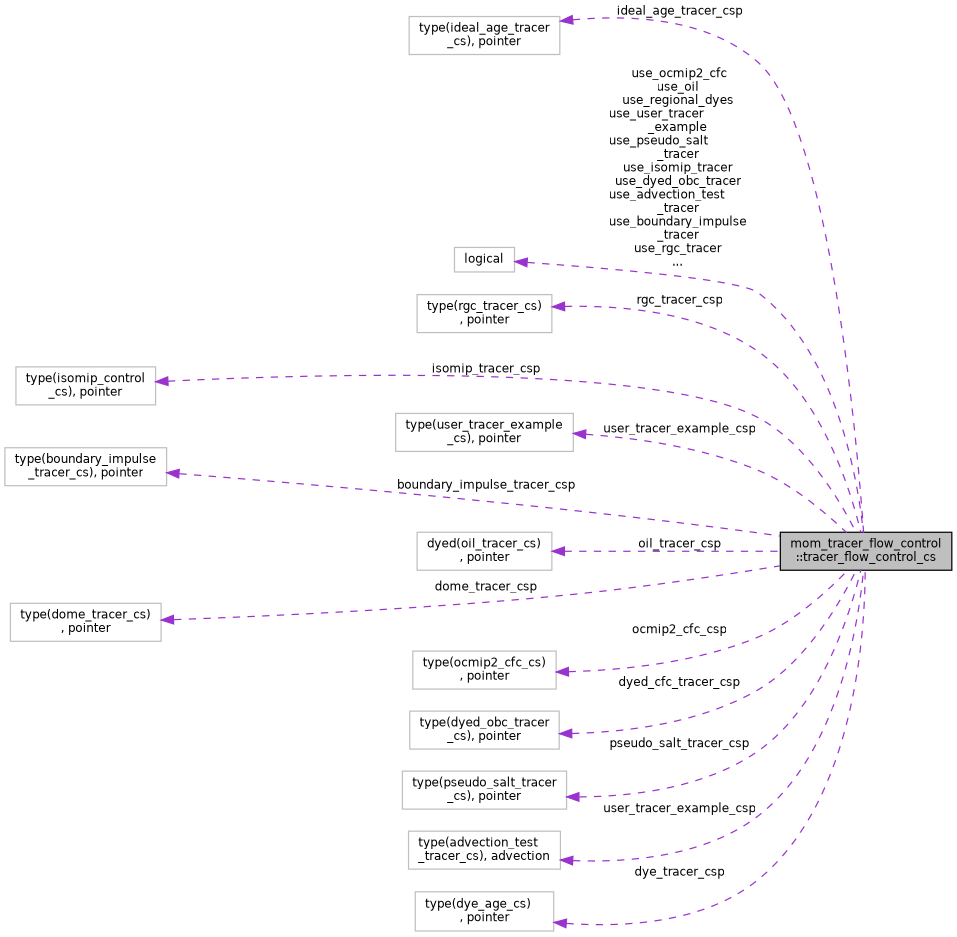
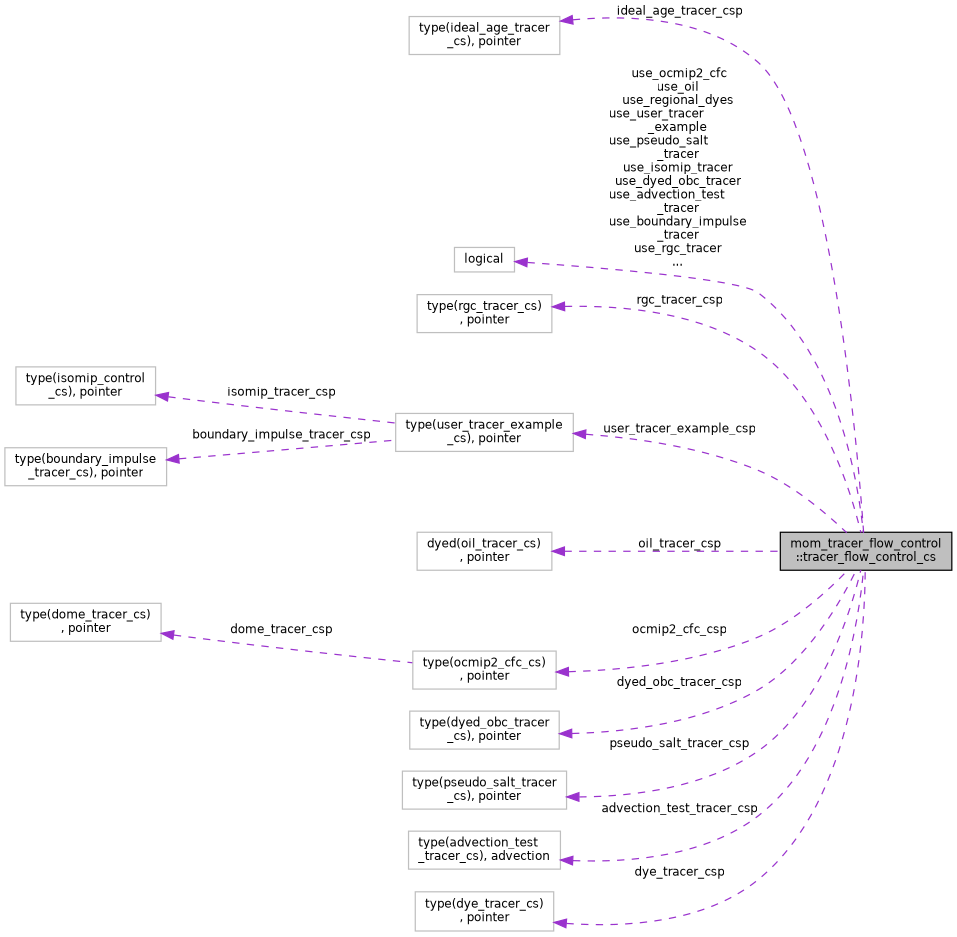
edge "mom_tracer_flow_control ::tracer_flow_control_cs" -> "type(isomip_control _cs), pointer": now "type(user_tracer_example _cs), pointer" -> "type(isomip_control _cs), pointer"
edge "mom_tracer_flow_control ::tracer_flow_control_cs" -> "type(boundary_impulse _tracer_cs), pointer": now "type(user_tracer_example _cs), pointer" -> "type(boundary_impulse _tracer_cs), pointer"
edge "mom_tracer_flow_control ::tracer_flow_control_cs" -> "type(dome_tracer_cs) , pointer": now "type(ocmip2_cfc_cs) , pointer" -> "type(dome_tracer_cs) , pointer"
edge "mom_tracer_flow_control ::tracer_flow_control_cs" -> "type(dyed_obc_tracer _cs), pointer": label " dyed_cfc_tracer_csp" -> " dyed_obc_tracer_csp"
edge "mom_tracer_flow_control ::tracer_flow_control_cs" -> "type(advection_test _tracer_cs), advection": label " user_tracer_example_csp" -> " advection_test_tracer_csp"
node "type(dye_age_cs) , pointer": label "type(dye_age_cs) , pointer" -> "type(dye_tracer_cs) , pointer"
